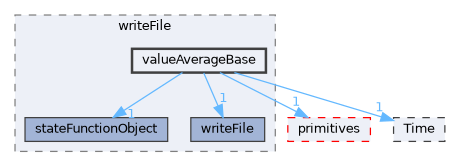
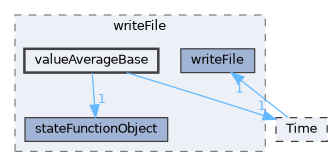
edge "valueAverageBase" -> "writeFile": now "Time" -> "writeFile"
node "primitives": removed
